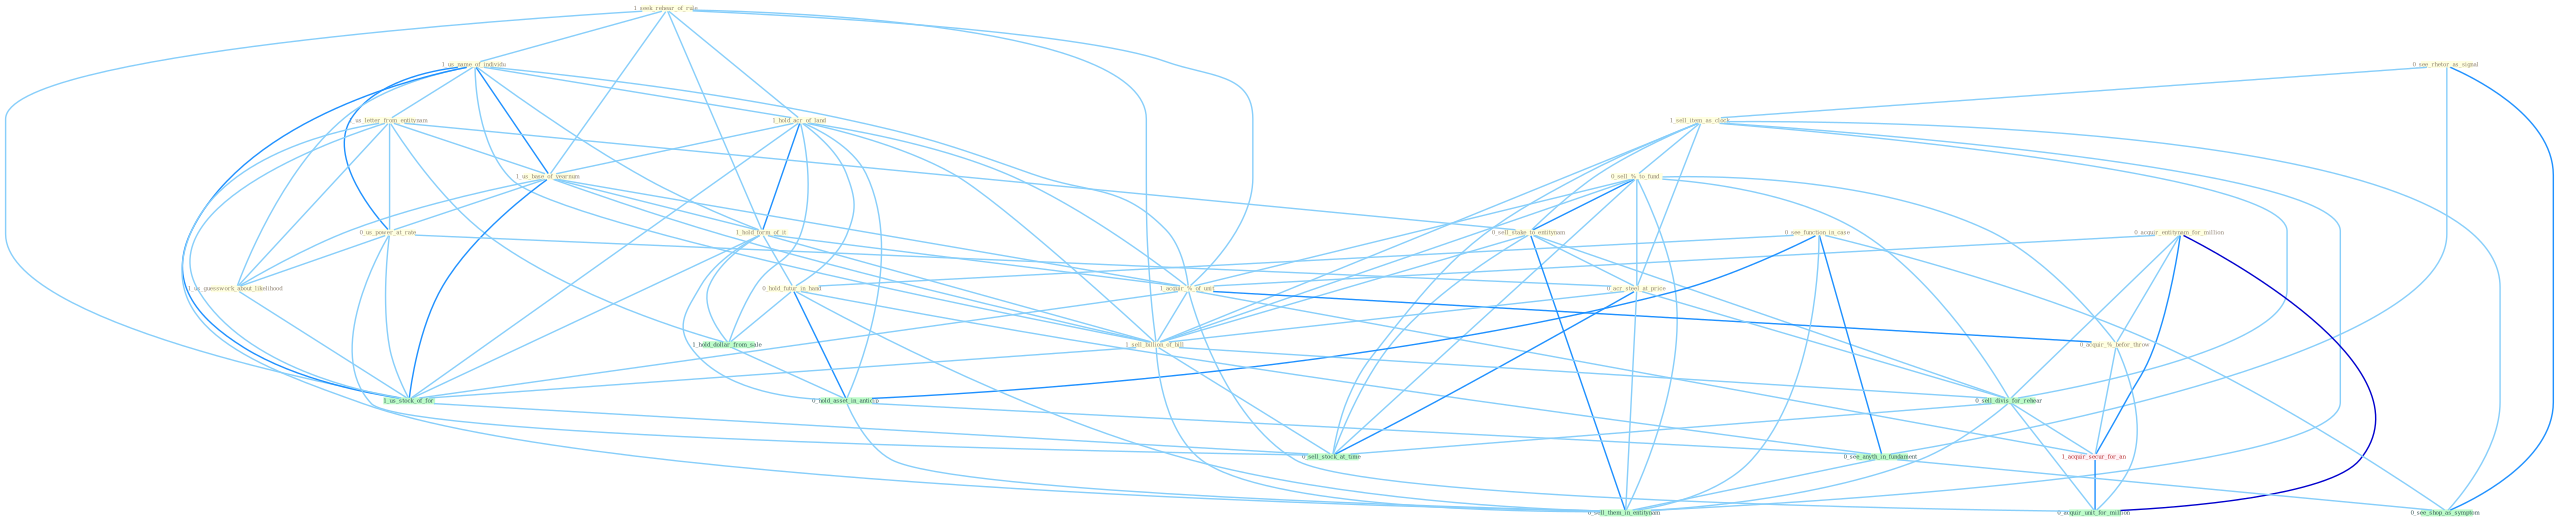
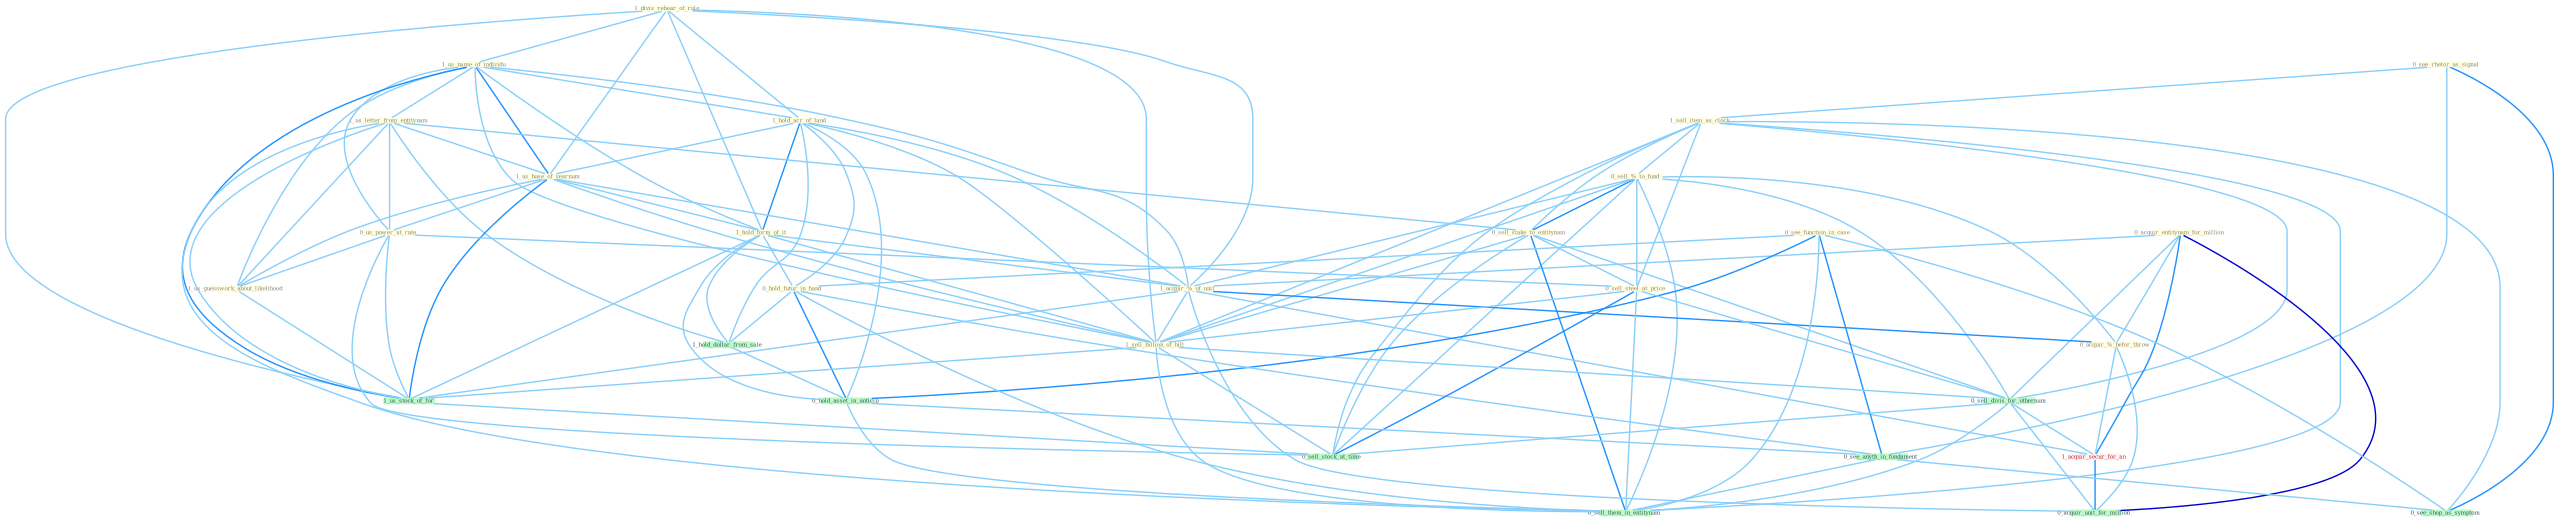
node "1_seek_rehear_of_rule": label "1_seek_rehear_of_rule" -> "1_divis_rehear_of_rule"
edge "1_us_name_of_individu" -- "0_us_power_at_rate": color #1e90ff -> #87cefa
edge "1_hold_acr_of_land" -- "1_us_stock_of_for": removed
node "0_acr_steel_at_price": label "0_acr_steel_at_price" -> "0_sell_steel_at_price"
node "0_sell_divis_for_rehear": label "0_sell_divis_for_rehear" -> "0_sell_divis_for_othernum"
